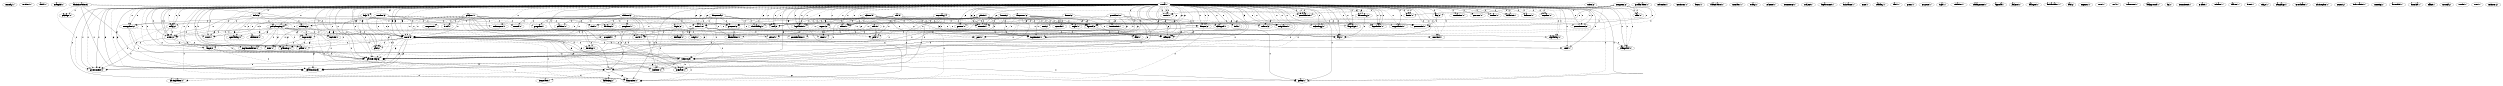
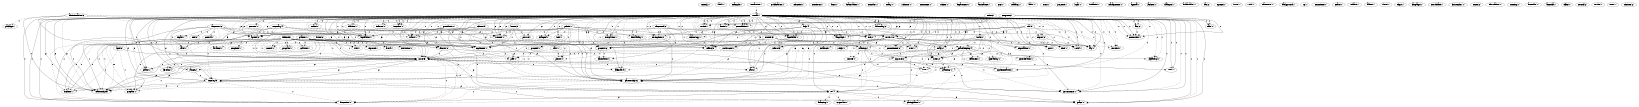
node "revision(1)": removed
edge "russia(1)" -> "reexamine(1)": reversed
edge "yeltsin(1)" -> "emigration(1)": style solid -> dashed
edge "un(4)" -> "move(5)": now "proceed(1)" -> "move(5)"
